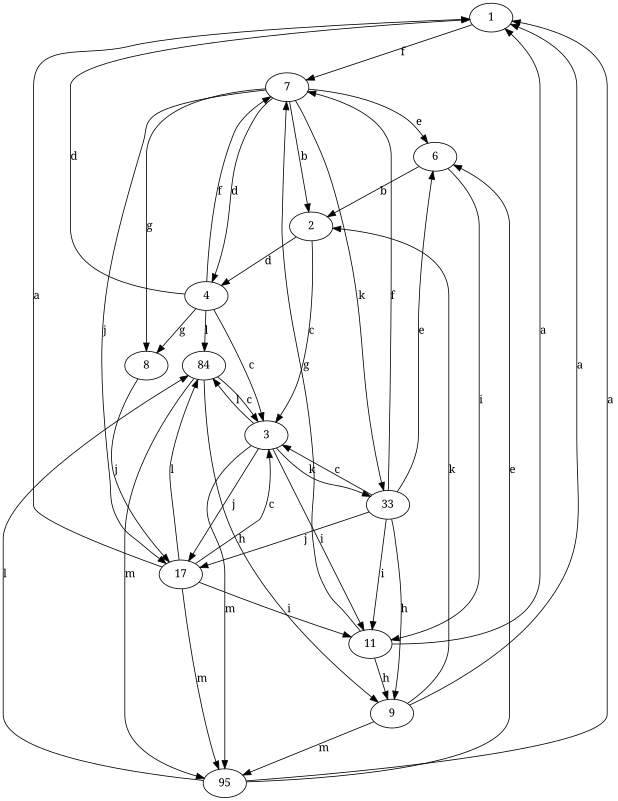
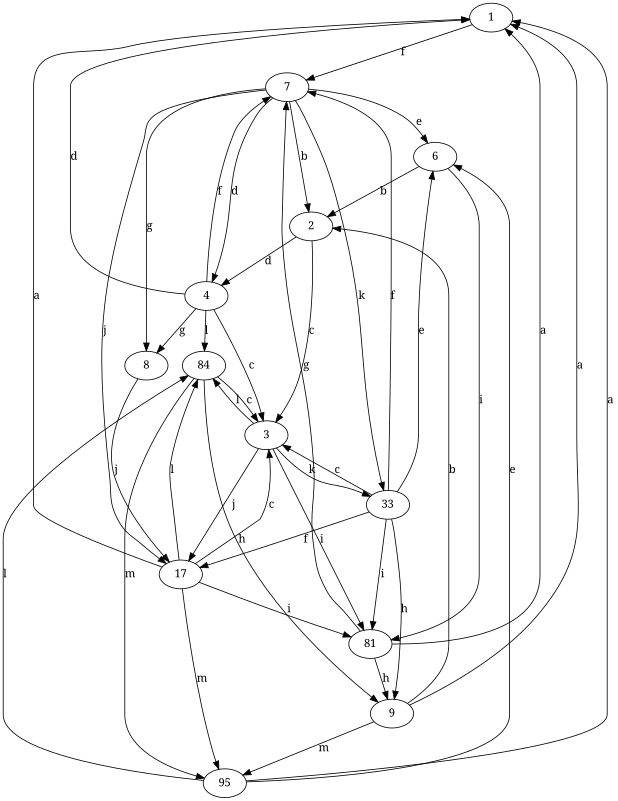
edge "9" -> "2": label "k" -> "b"
edge "33" -> "17": label "j" -> "f"
edge "3" -> "95": removed, label "m"
node "11": label "11" -> "81"
